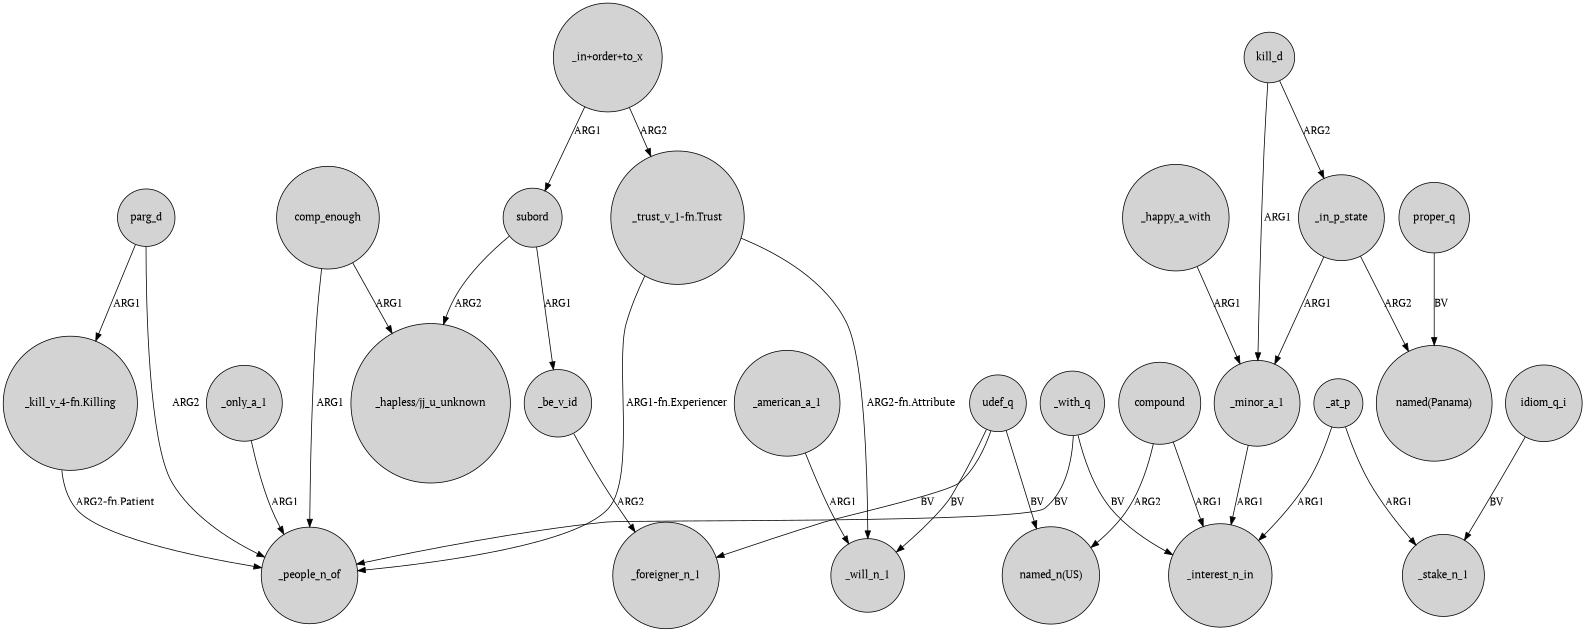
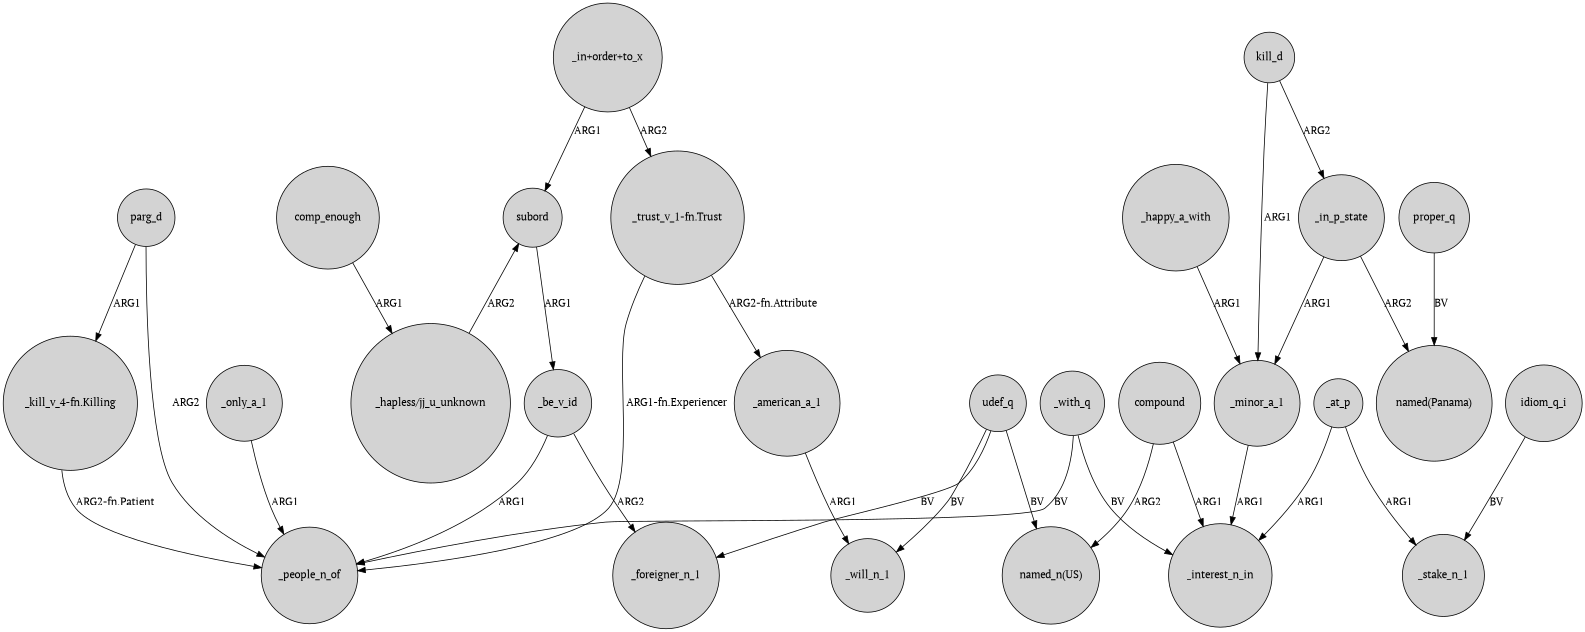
edge "subord" -> "_hapless/jj_u_unknown": reversed
edge "_trust_v_1-fn.Trust" -> "_will_n_1": now "_trust_v_1-fn.Trust" -> "_american_a_1"
edge "comp_enough" -> "_people_n_of": now "_be_v_id" -> "_people_n_of"
